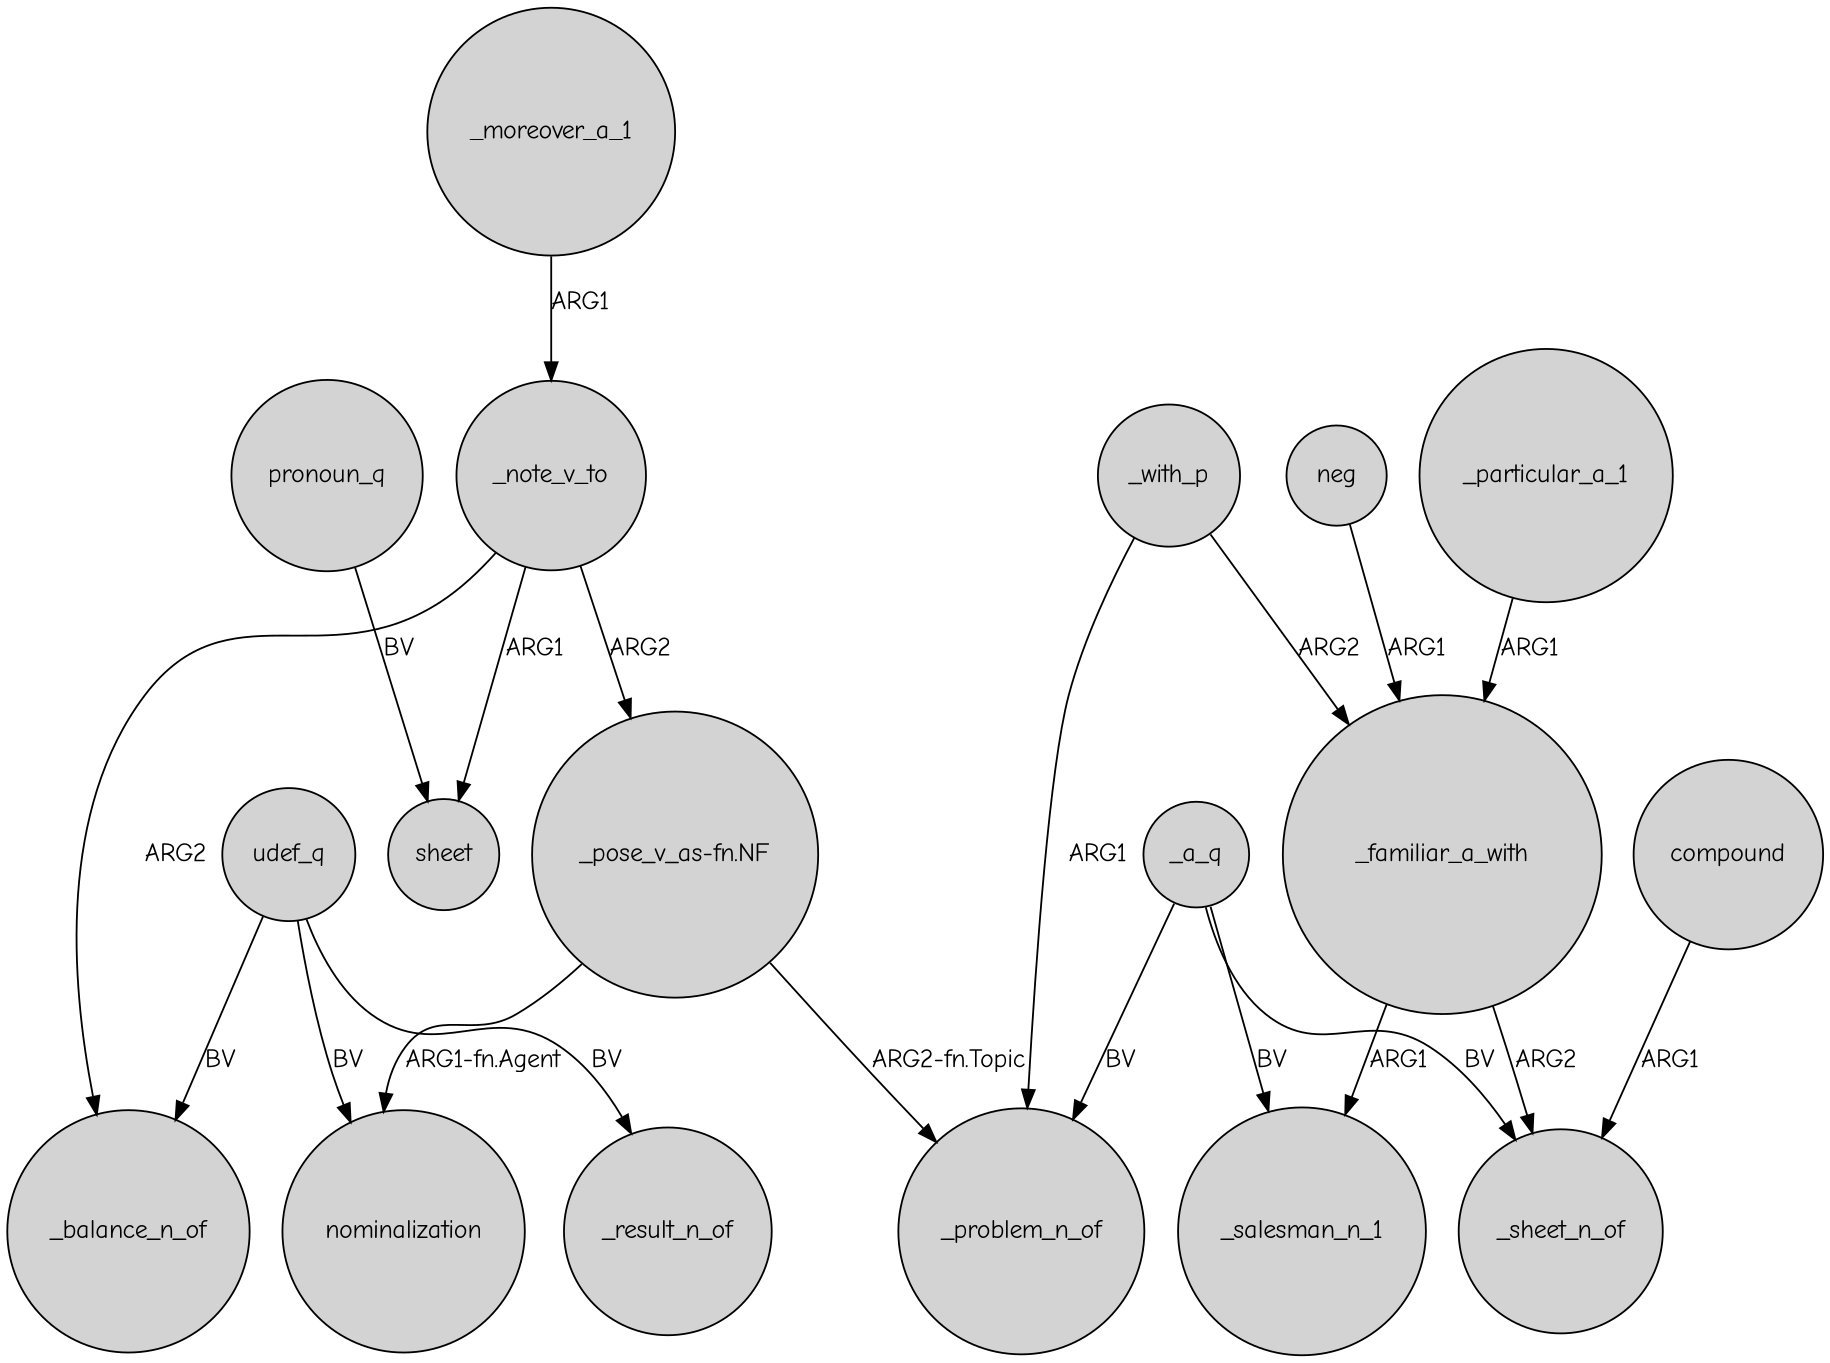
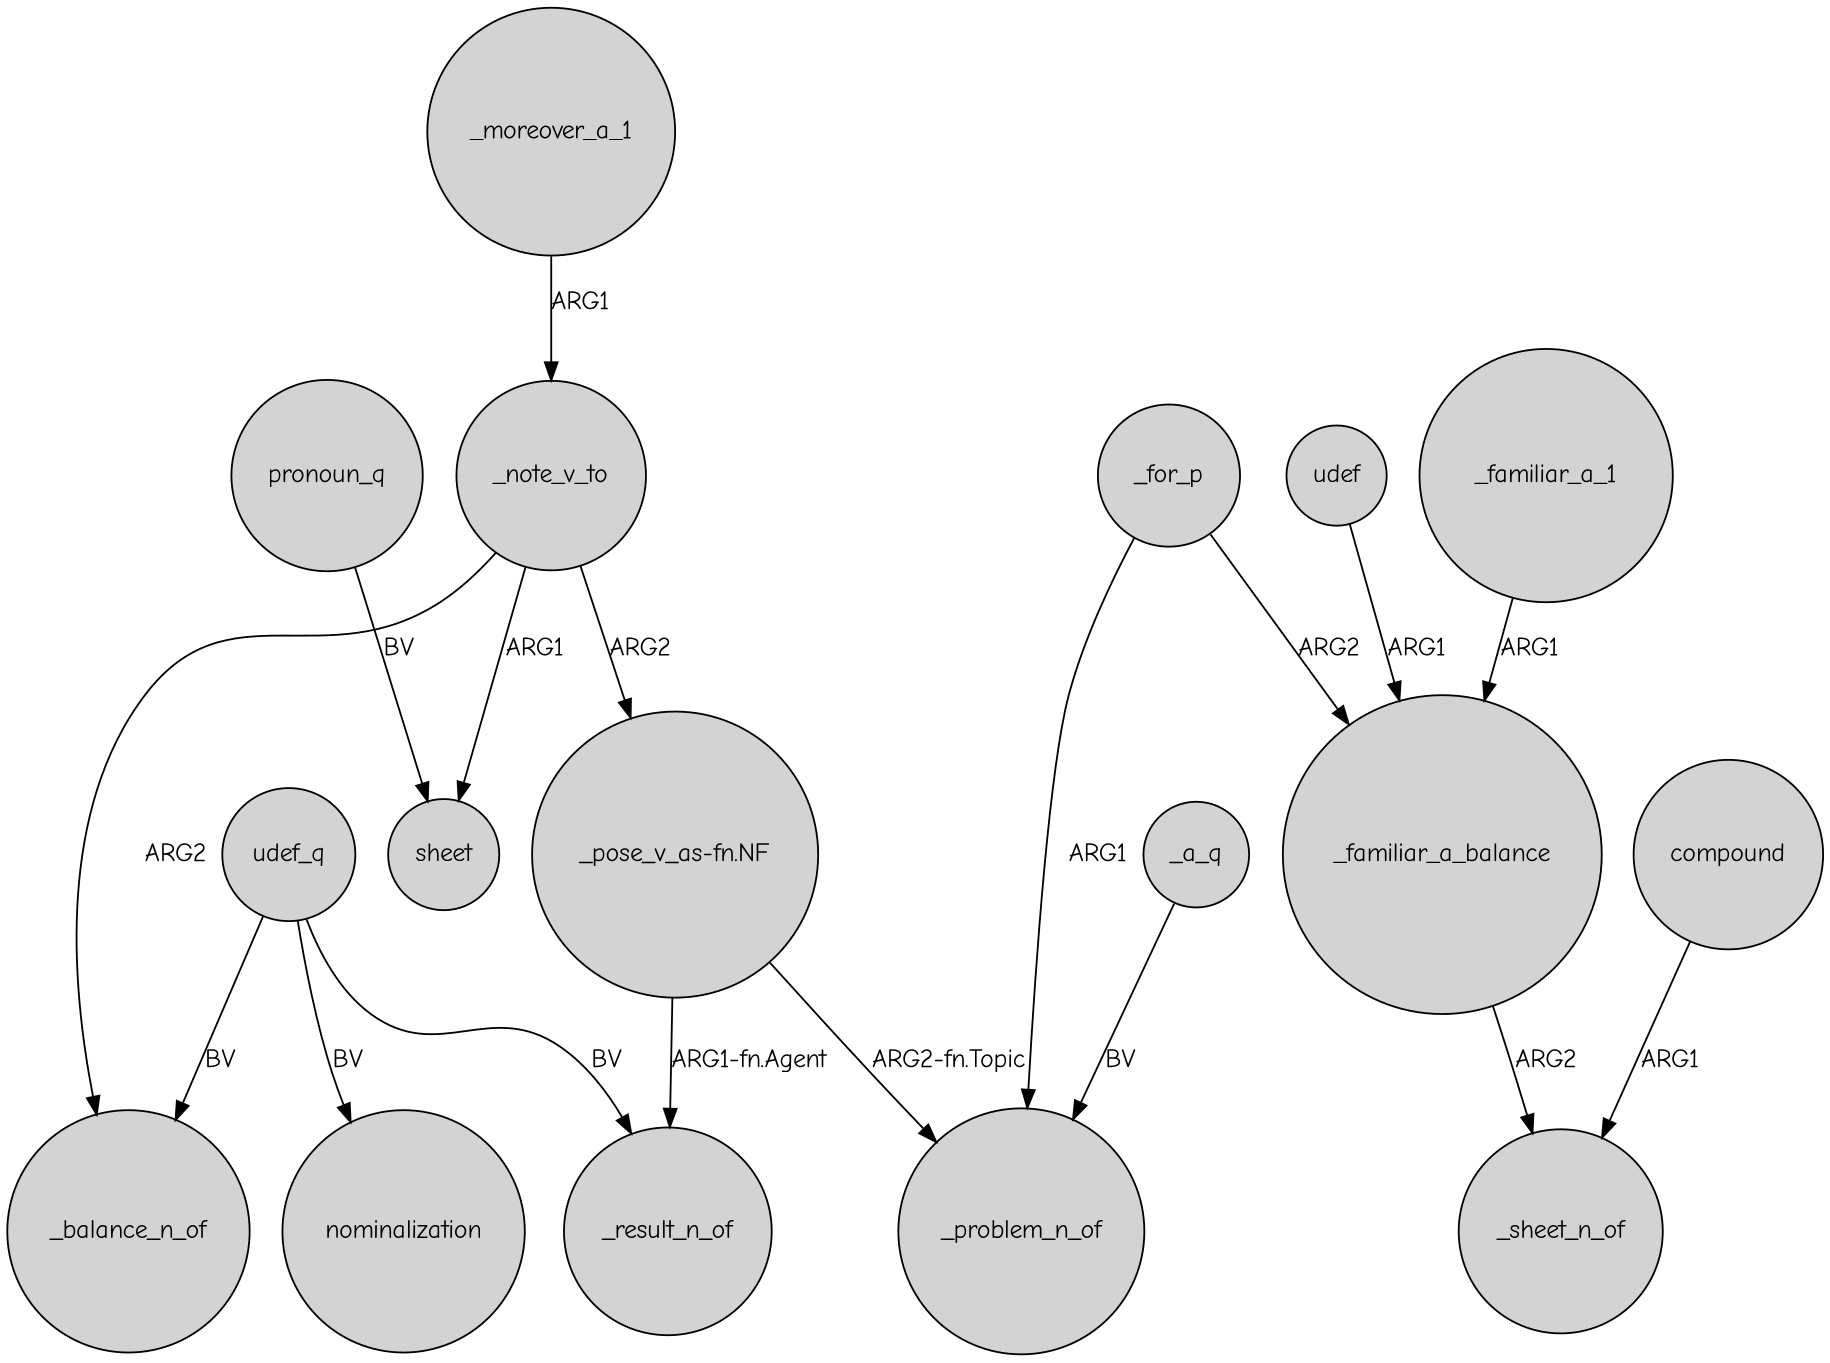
node "_with_p": label "_with_p" -> "_for_p"
node "neg": label "neg" -> "udef"
node "_particular_a_1": label "_particular_a_1" -> "_familiar_a_1"
node "_familiar_a_with": label "_familiar_a_with" -> "_familiar_a_balance"
edge "_pose_v_as-fn.NF" -> "nominalization": now "_pose_v_as-fn.NF" -> "_result_n_of"
edge "_a_q" -> "_sheet_n_of": removed, label "BV"
node "_salesman_n_1": removed
